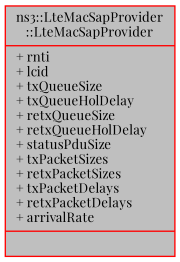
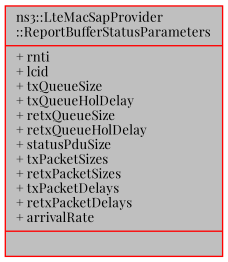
node "ns3::LteMacSapProvider": text "::LteMacSapProvider" -> "::ReportBufferStatusParameters"
